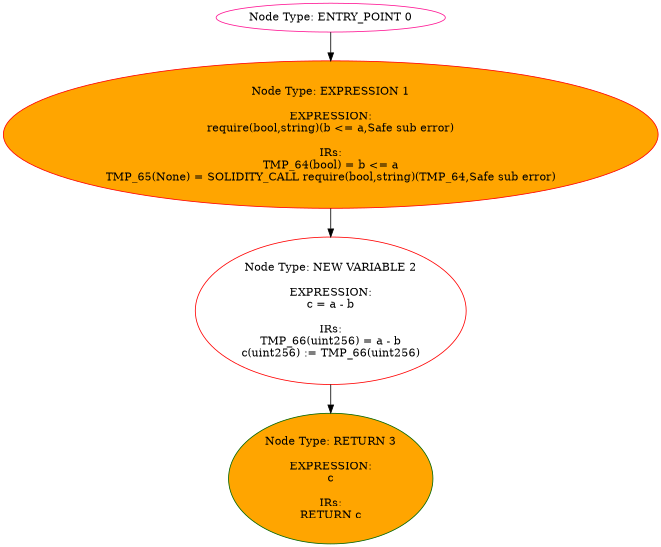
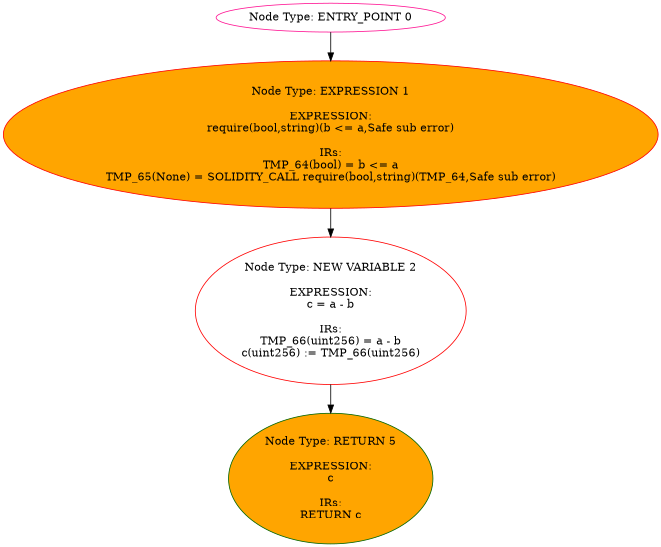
node "Node Type: RETURN 3 EXPRESSION: c IRs: RETURN c": label "Node Type: RETURN 3 EXPRESSION: c IRs: RETURN c" -> "Node Type: RETURN 5 EXPRESSION: c IRs: RETURN c"
